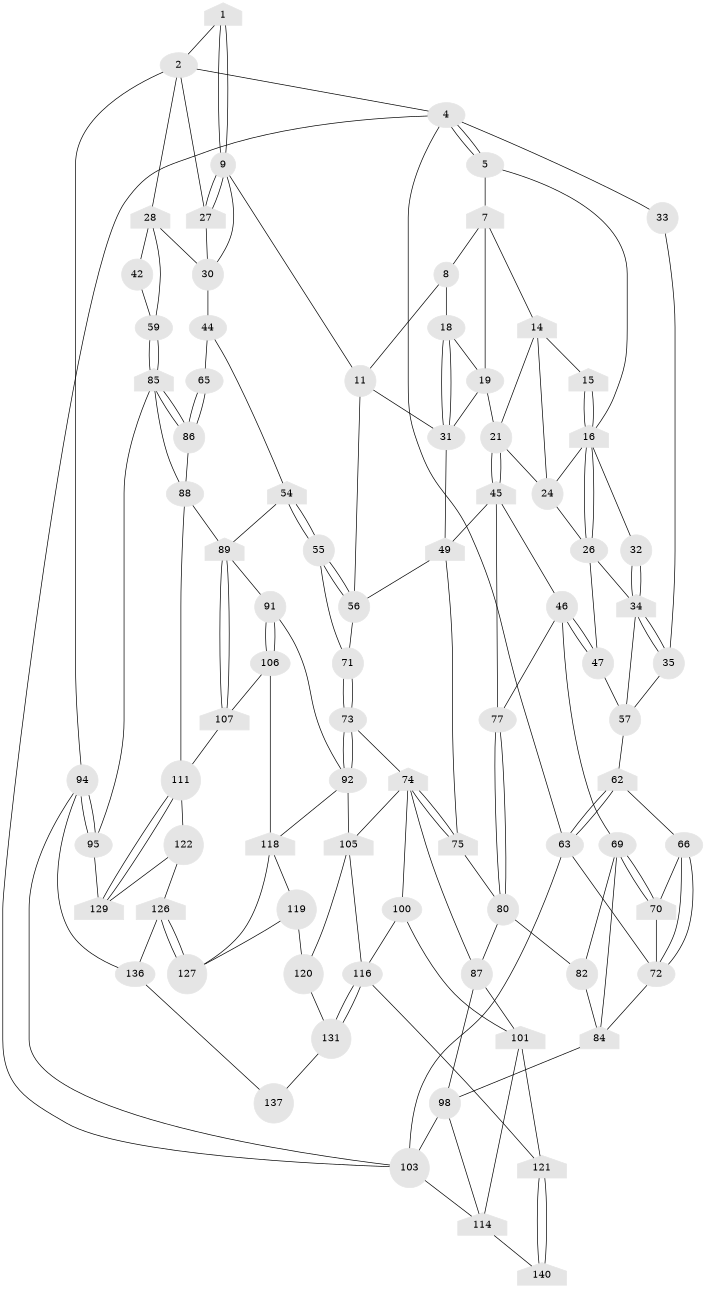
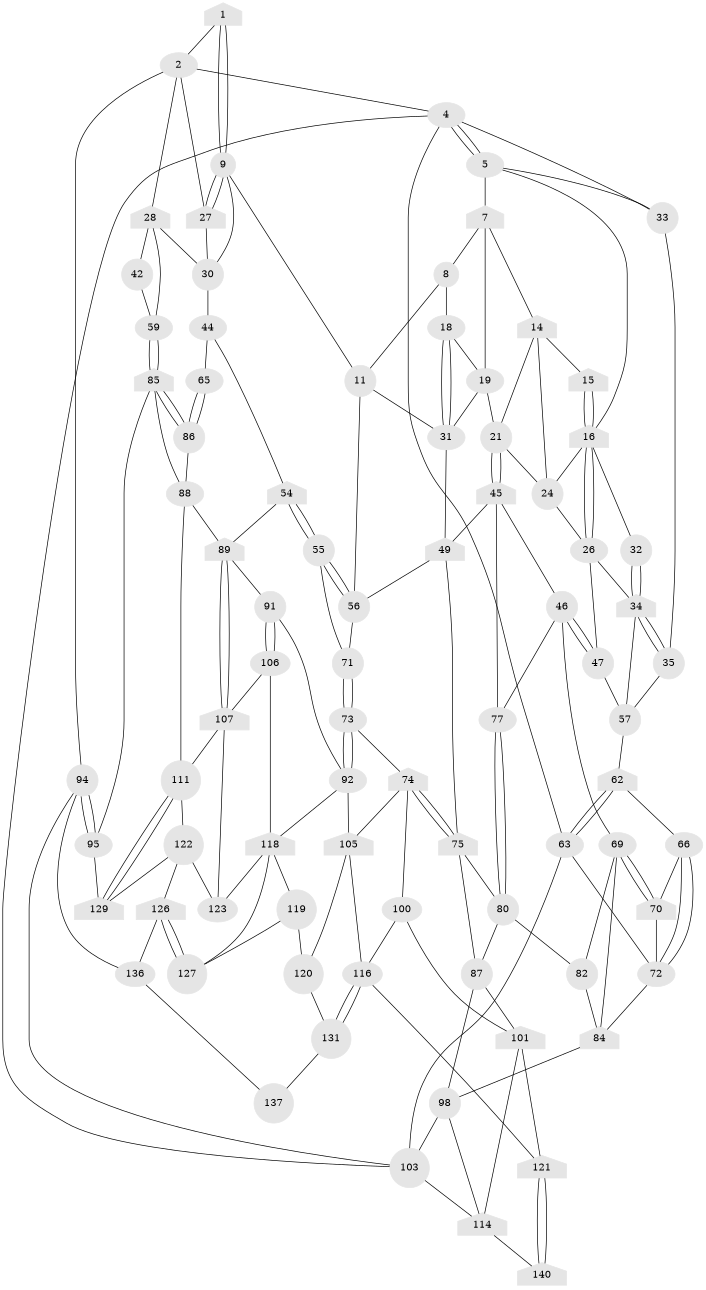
edge "5" -- "33": added
edge "74" -- "87": now "75" -- "87"
node "123": added
